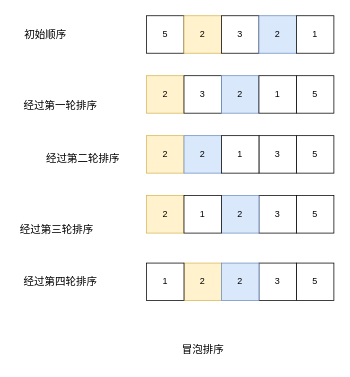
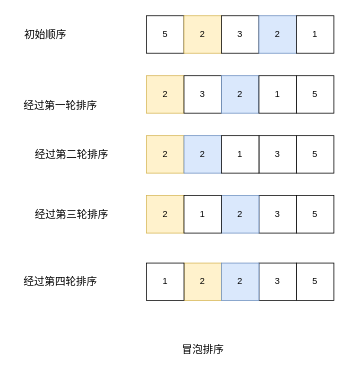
node "经过第二轮排序": moved (83, 158) -> (72, 154)
node "经过第三轮排序": moved (57, 229) -> (72, 214)
